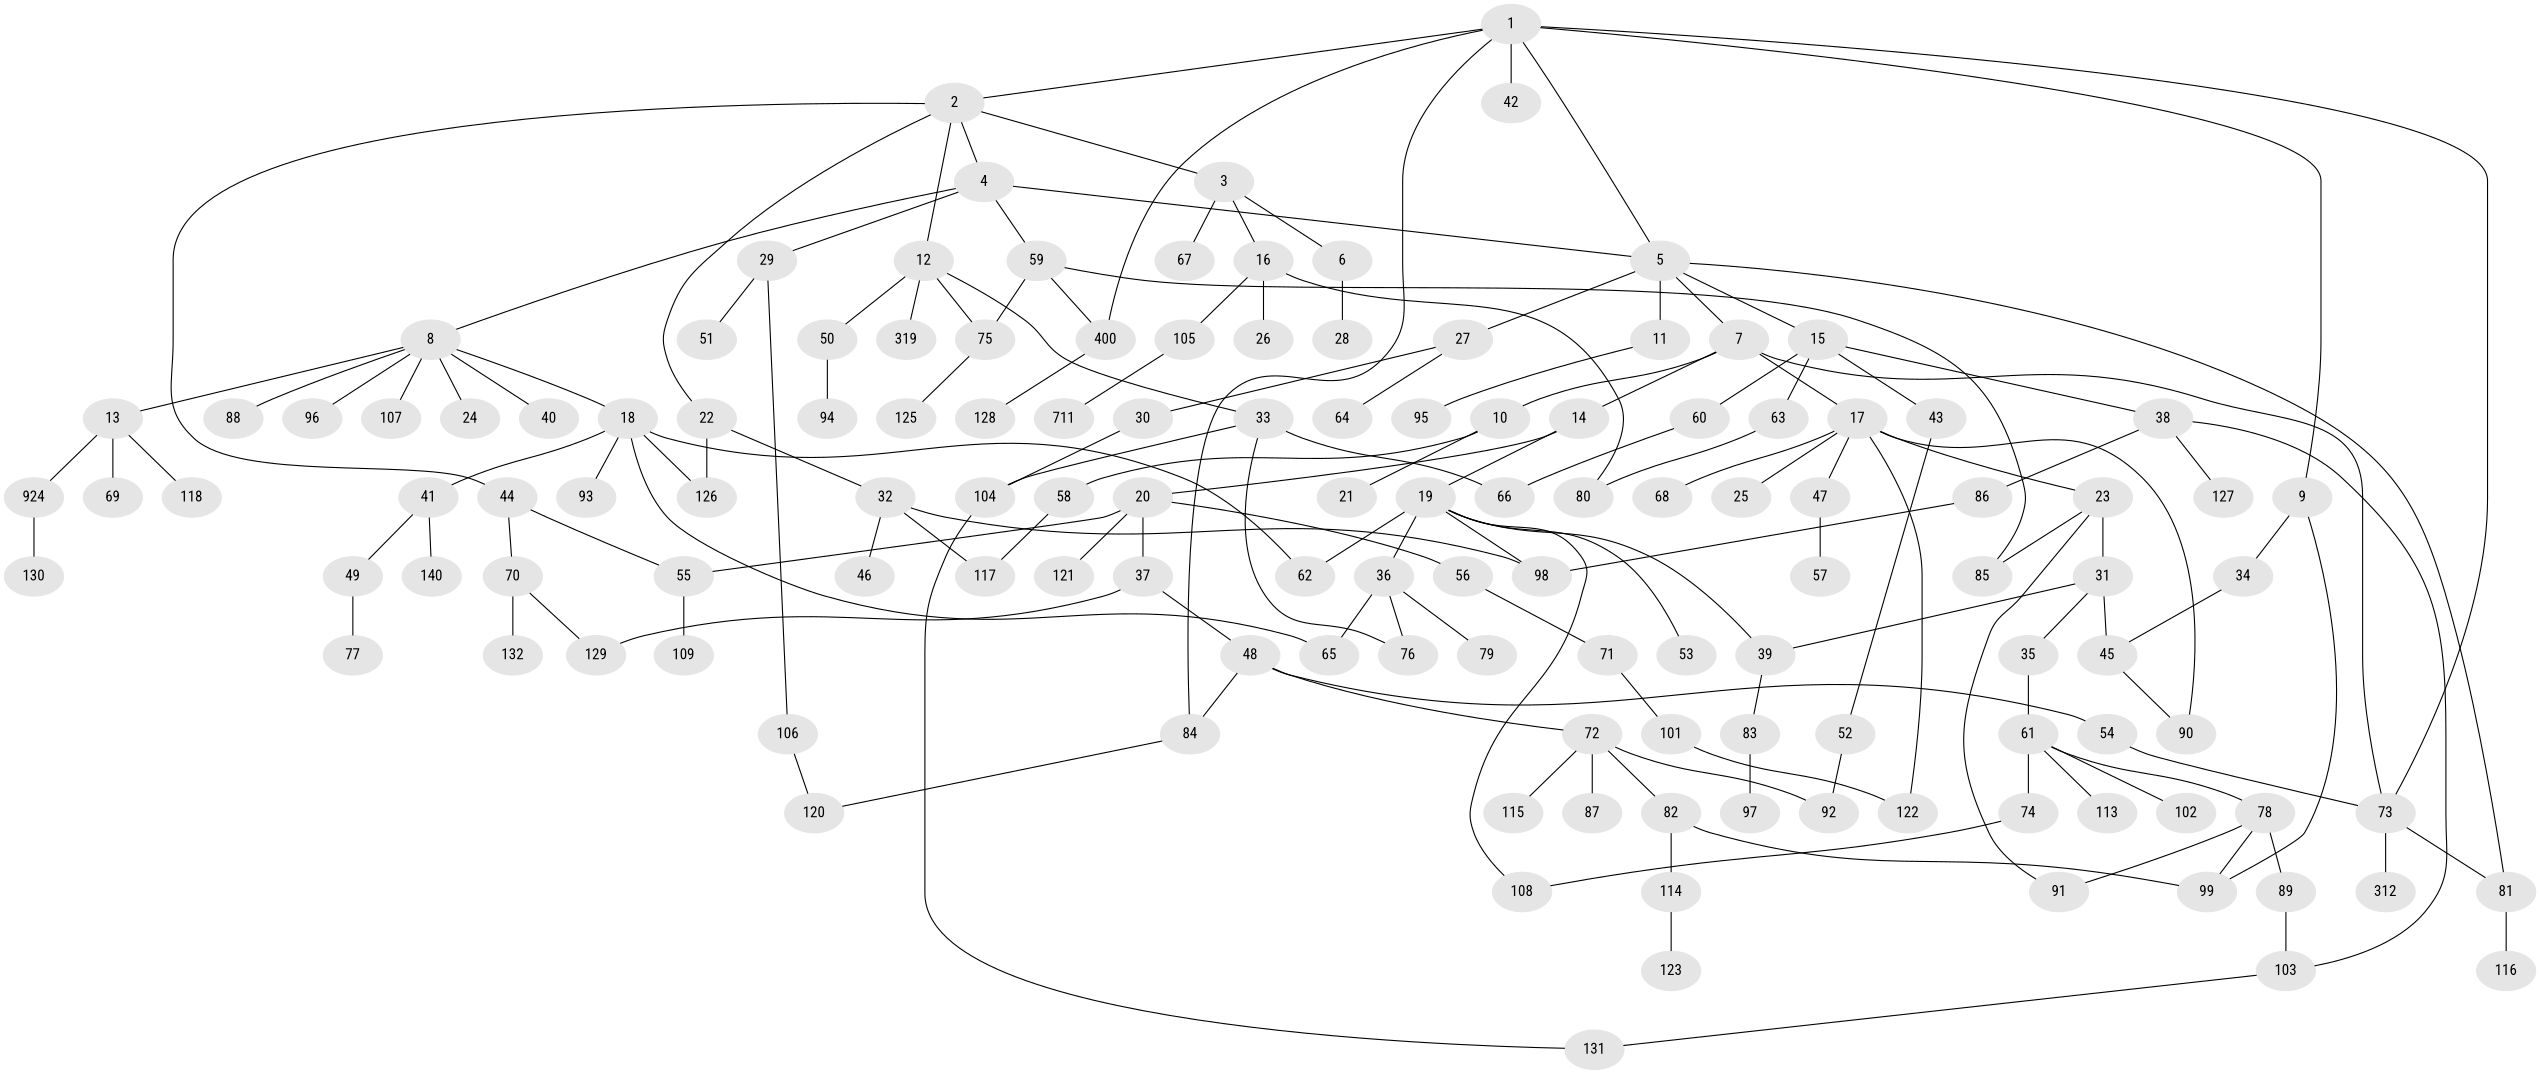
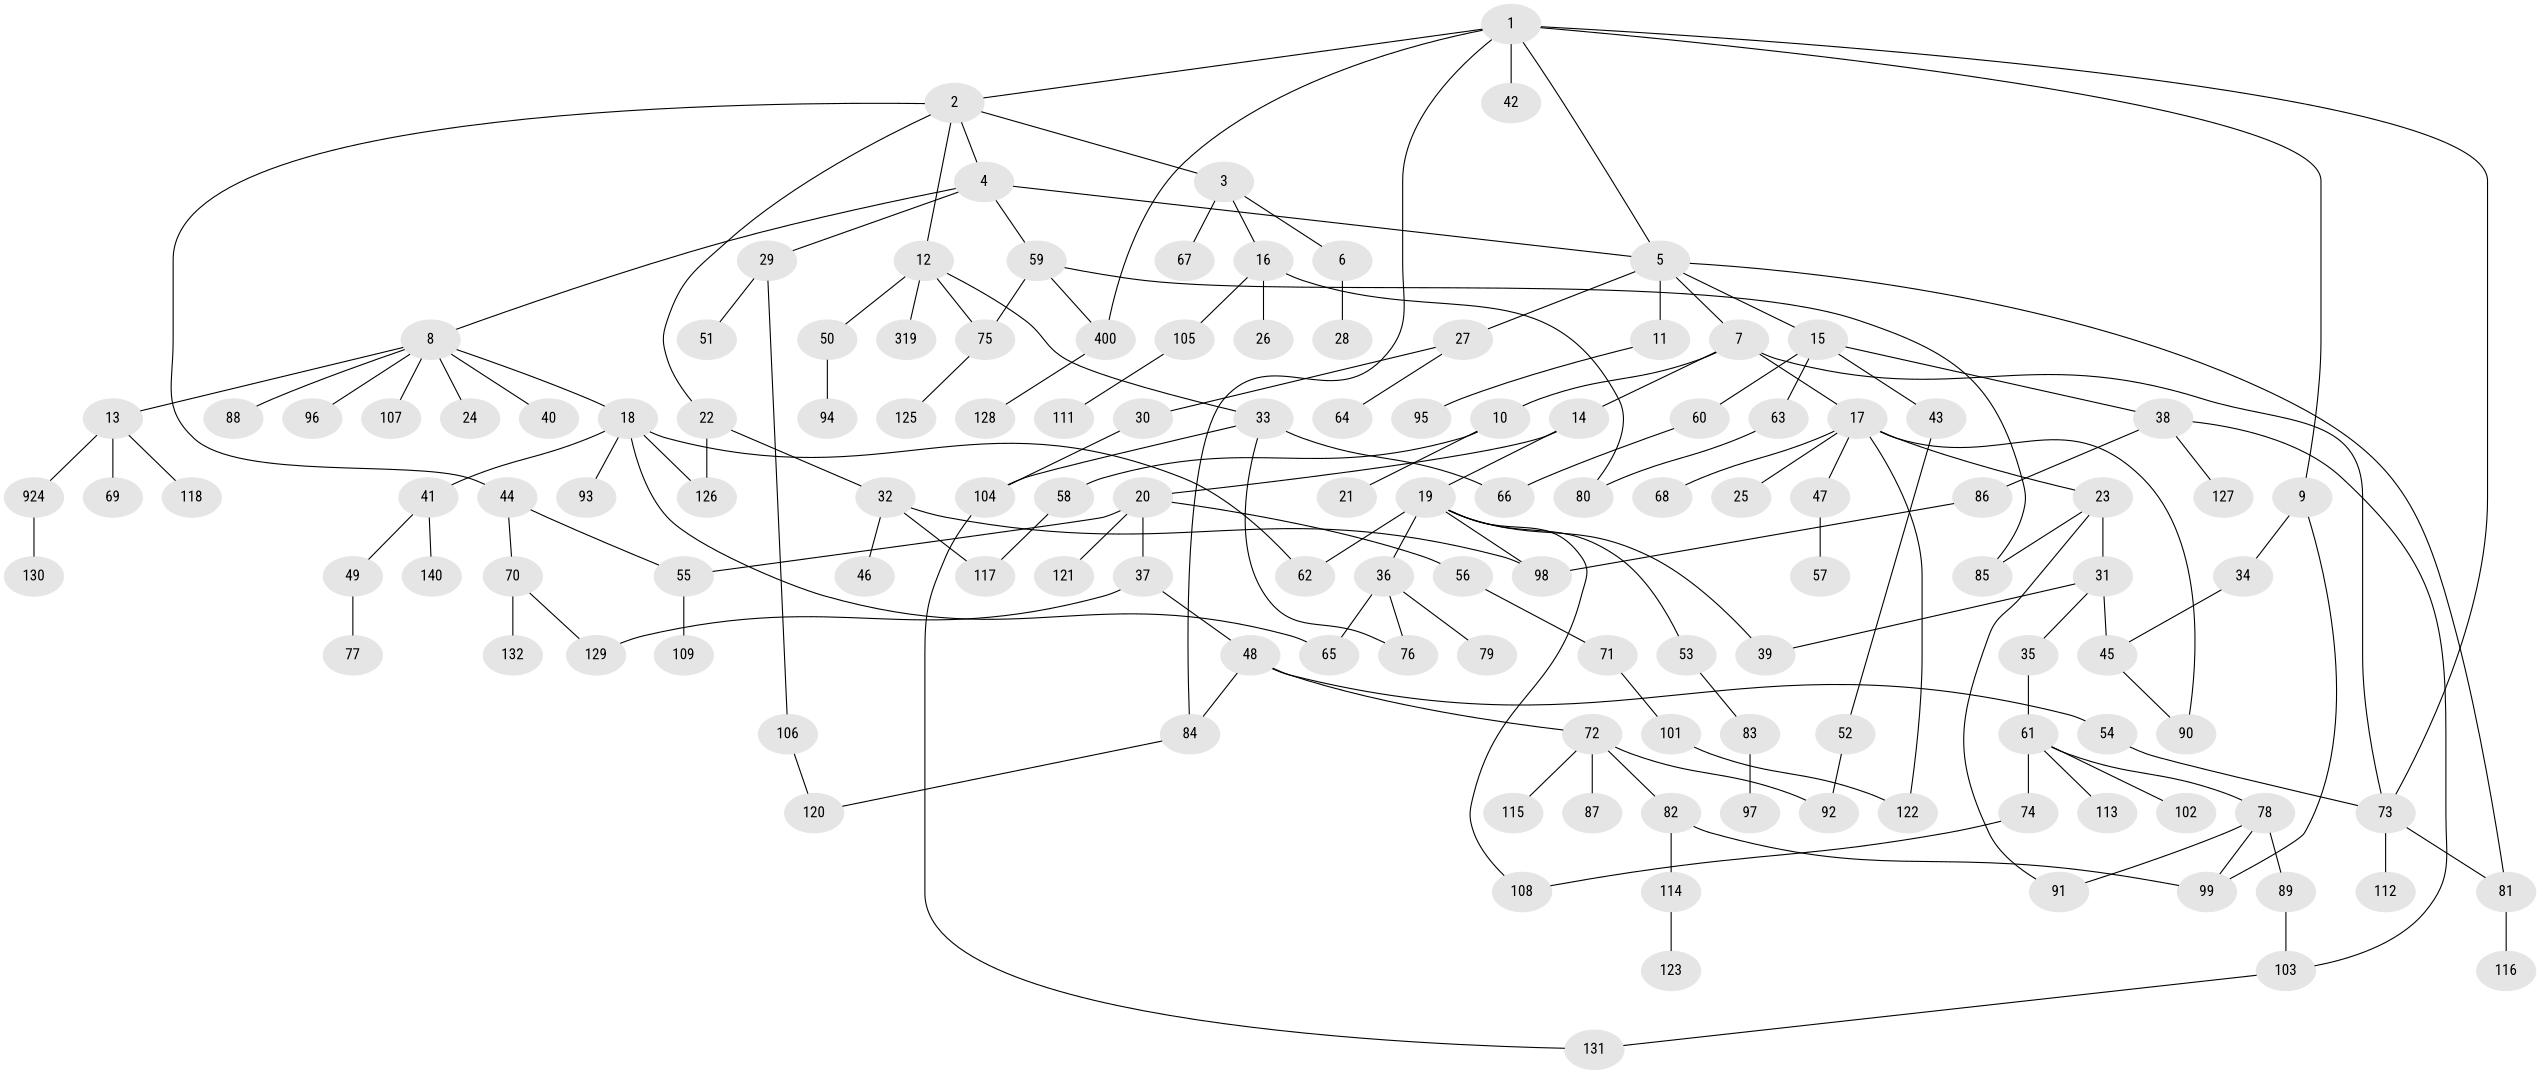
node "711": label "711" -> "111"
edge "39" -- "83": now "53" -- "83"
node "312": label "312" -> "112"
